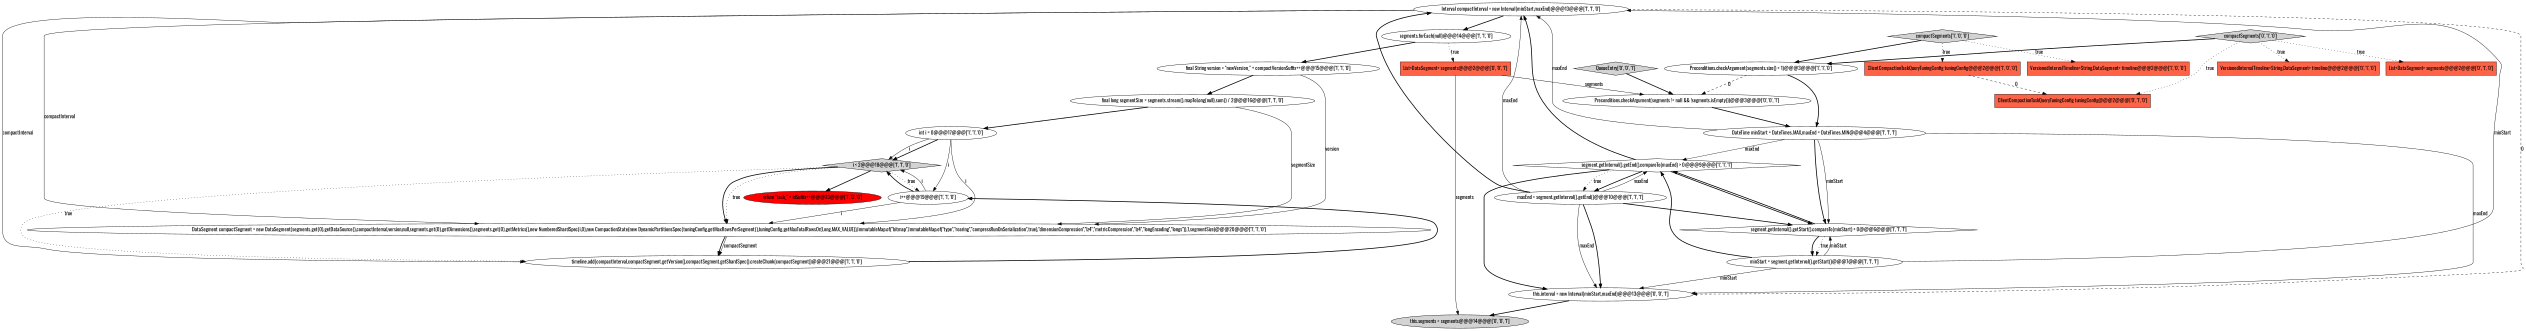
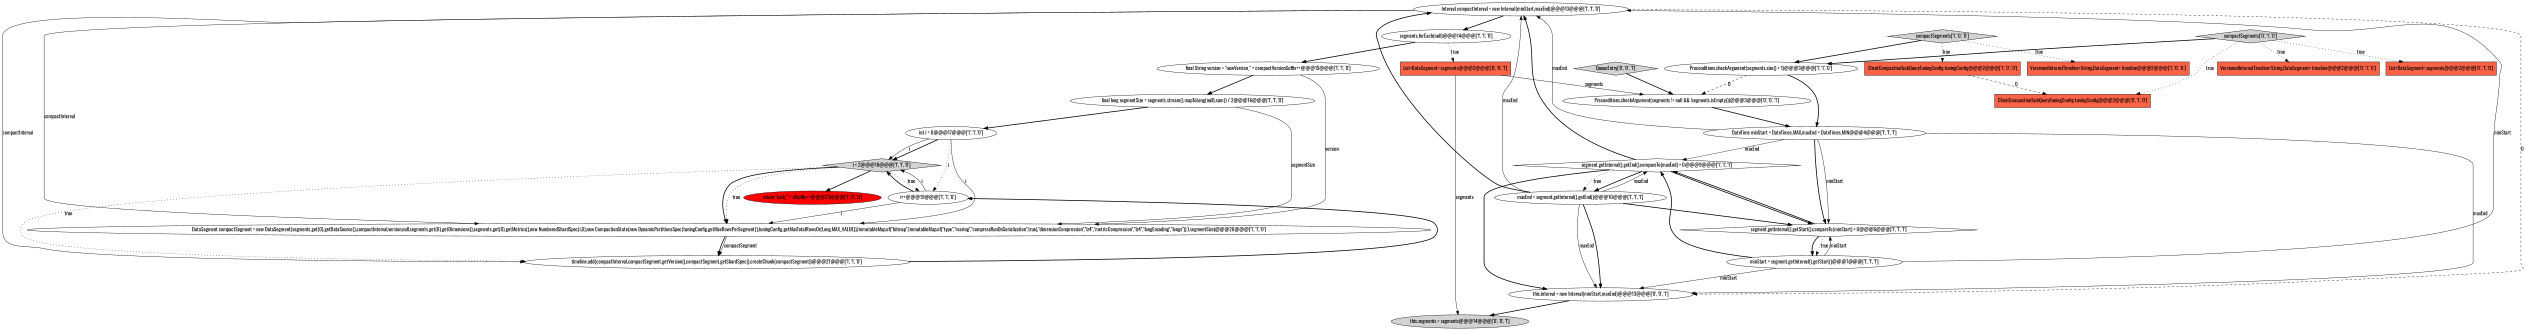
edge "int i = 0@@@17@@@['1', '1', '0']" -> "i++@@@19@@@['1', '1', '0']": style solid -> dotted
